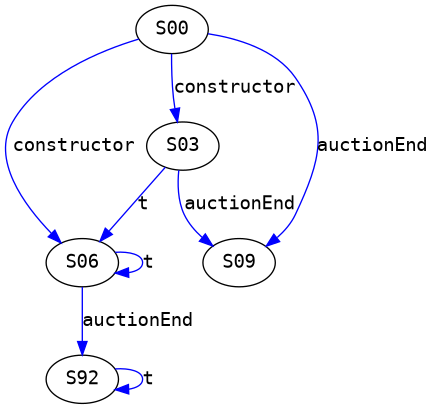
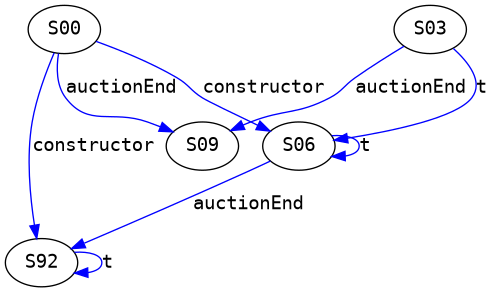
edge "S00" -> "S03": now "S00" -> "S92"
